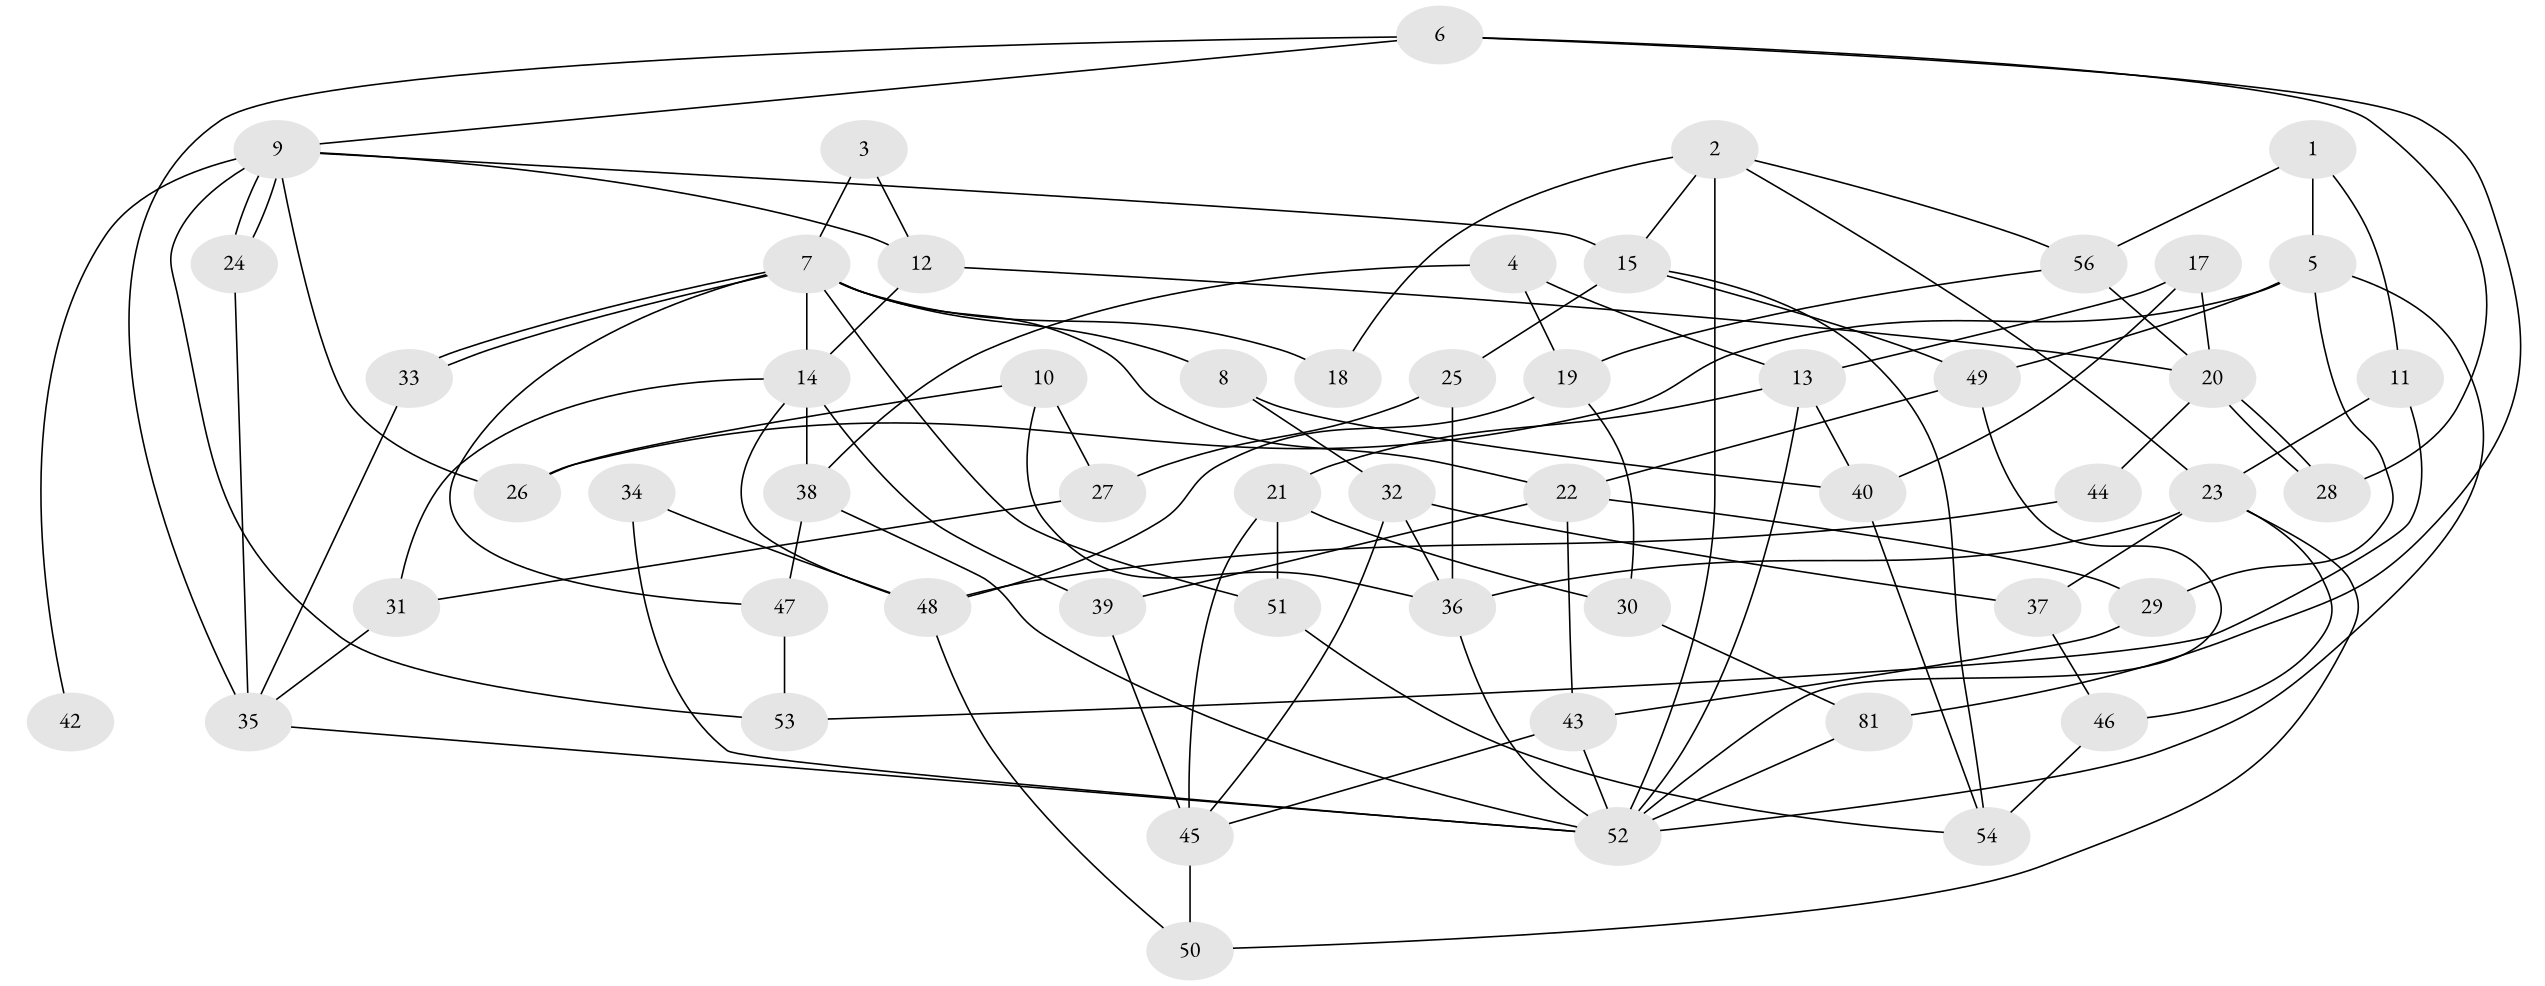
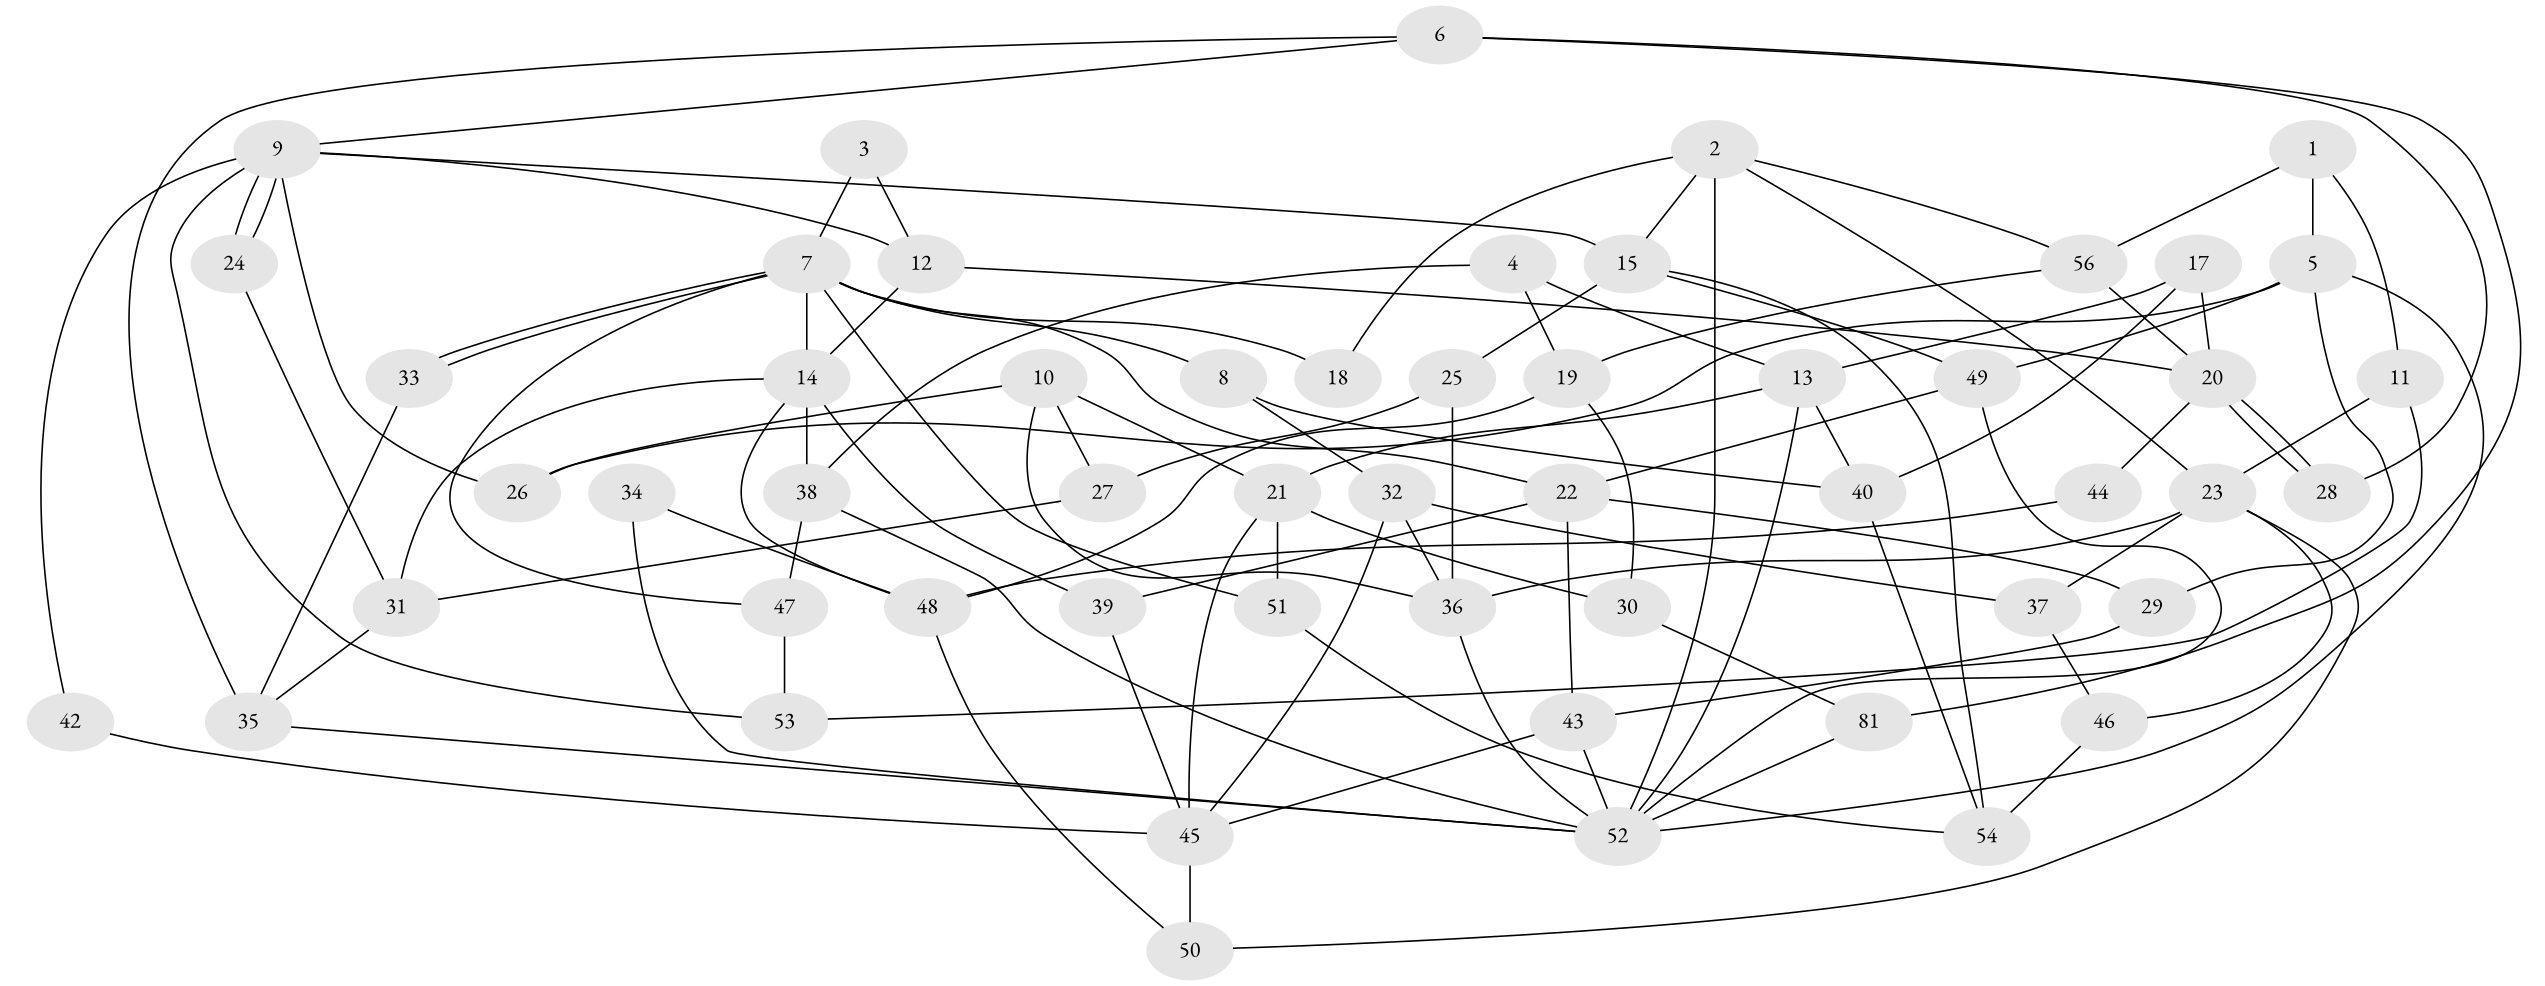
edge "10" -- "21": added
edge "24" -- "35": now "24" -- "31"
edge "42" -- "45": added
